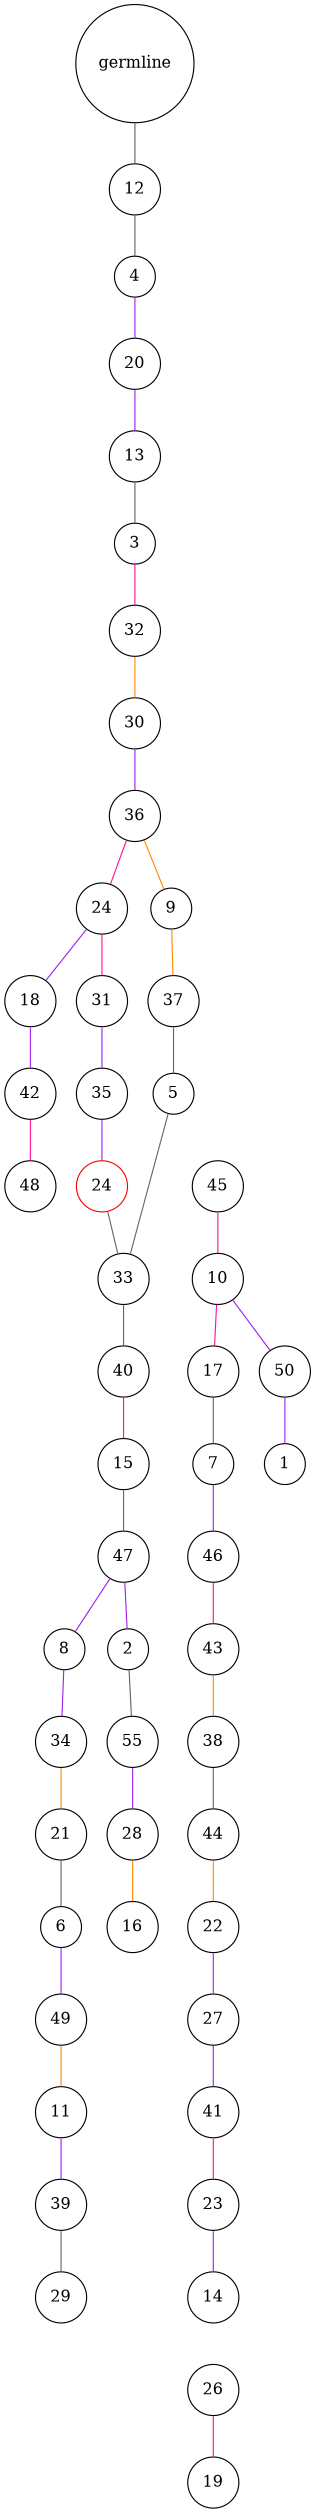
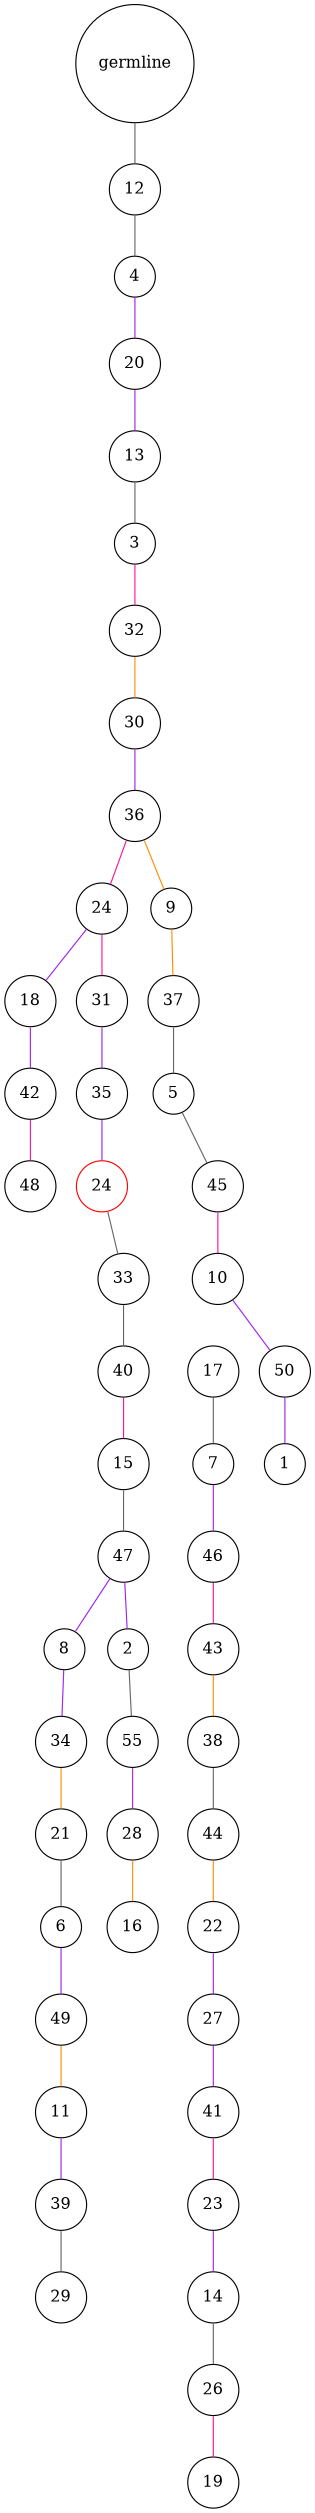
edge "5" -- "33": now "5" -- "45"
edge "10" -- "17": removed
edge "14" -- "26": added
